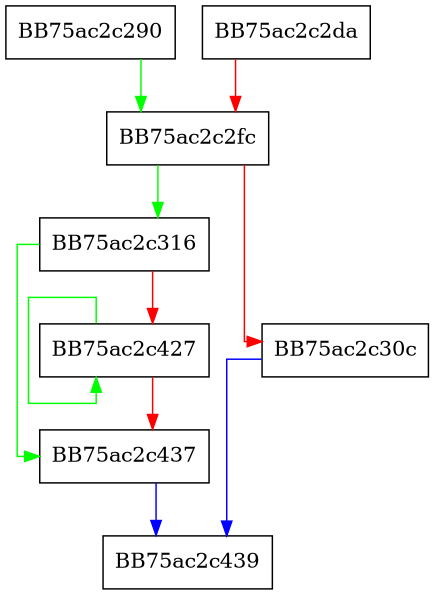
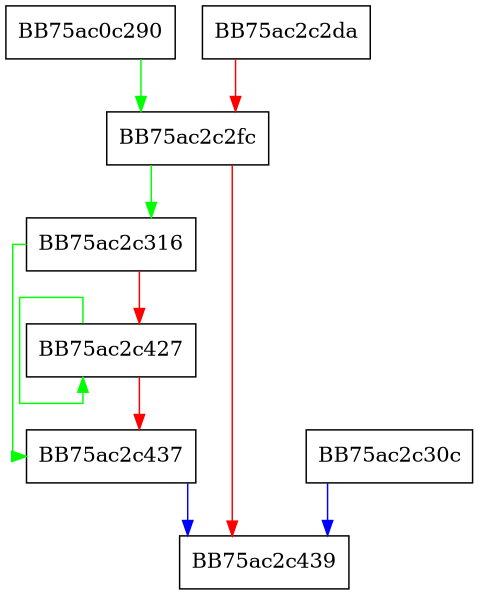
node "BB75ac2c290": label "BB75ac2c290" -> "BB75ac0c290"
edge "BB75ac2c2fc" -> "BB75ac2c30c": now "BB75ac2c2fc" -> "BB75ac2c439"
